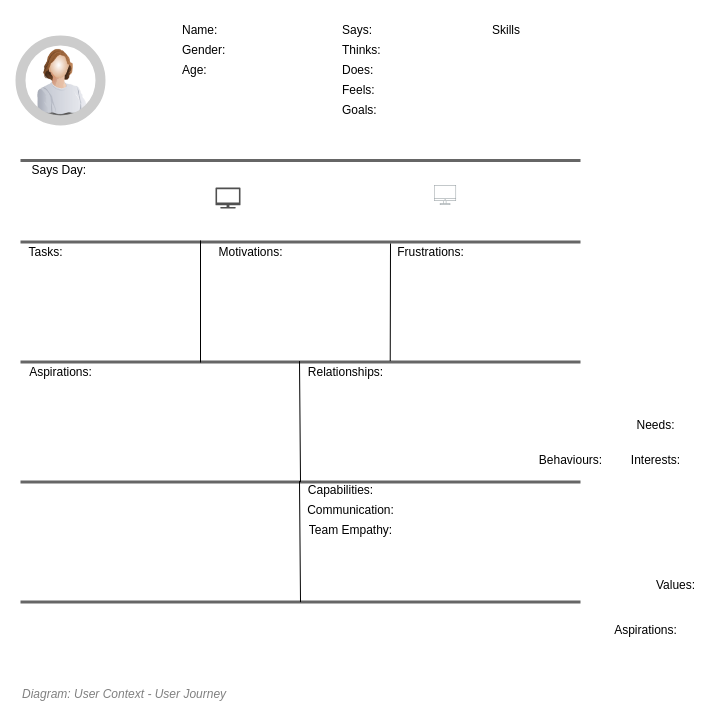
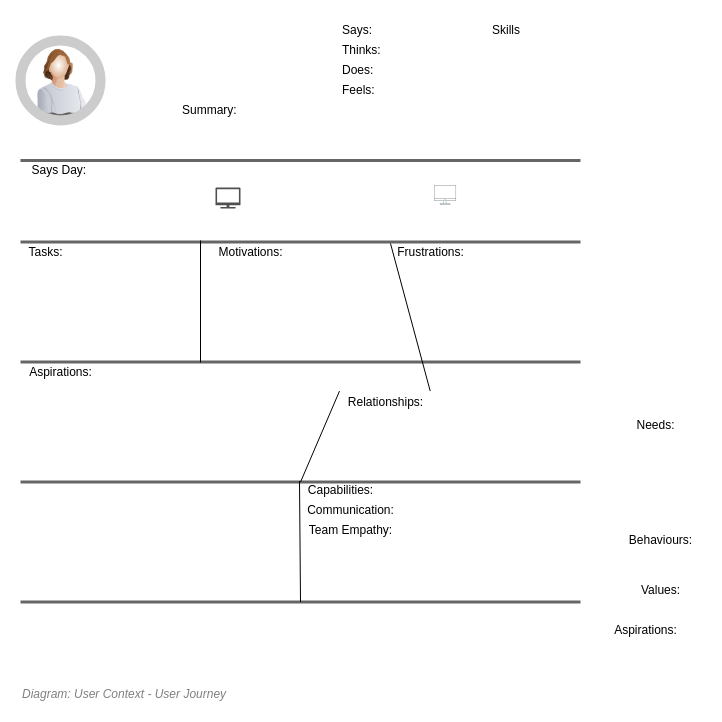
node "Name:": removed
node "Gender:": removed
node "Age:": removed
node "Summary:": added
node "Goals:": removed
node "Relationships:": moved (346, 372) -> (386, 402)
node "Behaviours:": moved (571, 461) -> (661, 541)
node "Interests:": removed
node "Values:": moved (676, 586) -> (661, 591)
